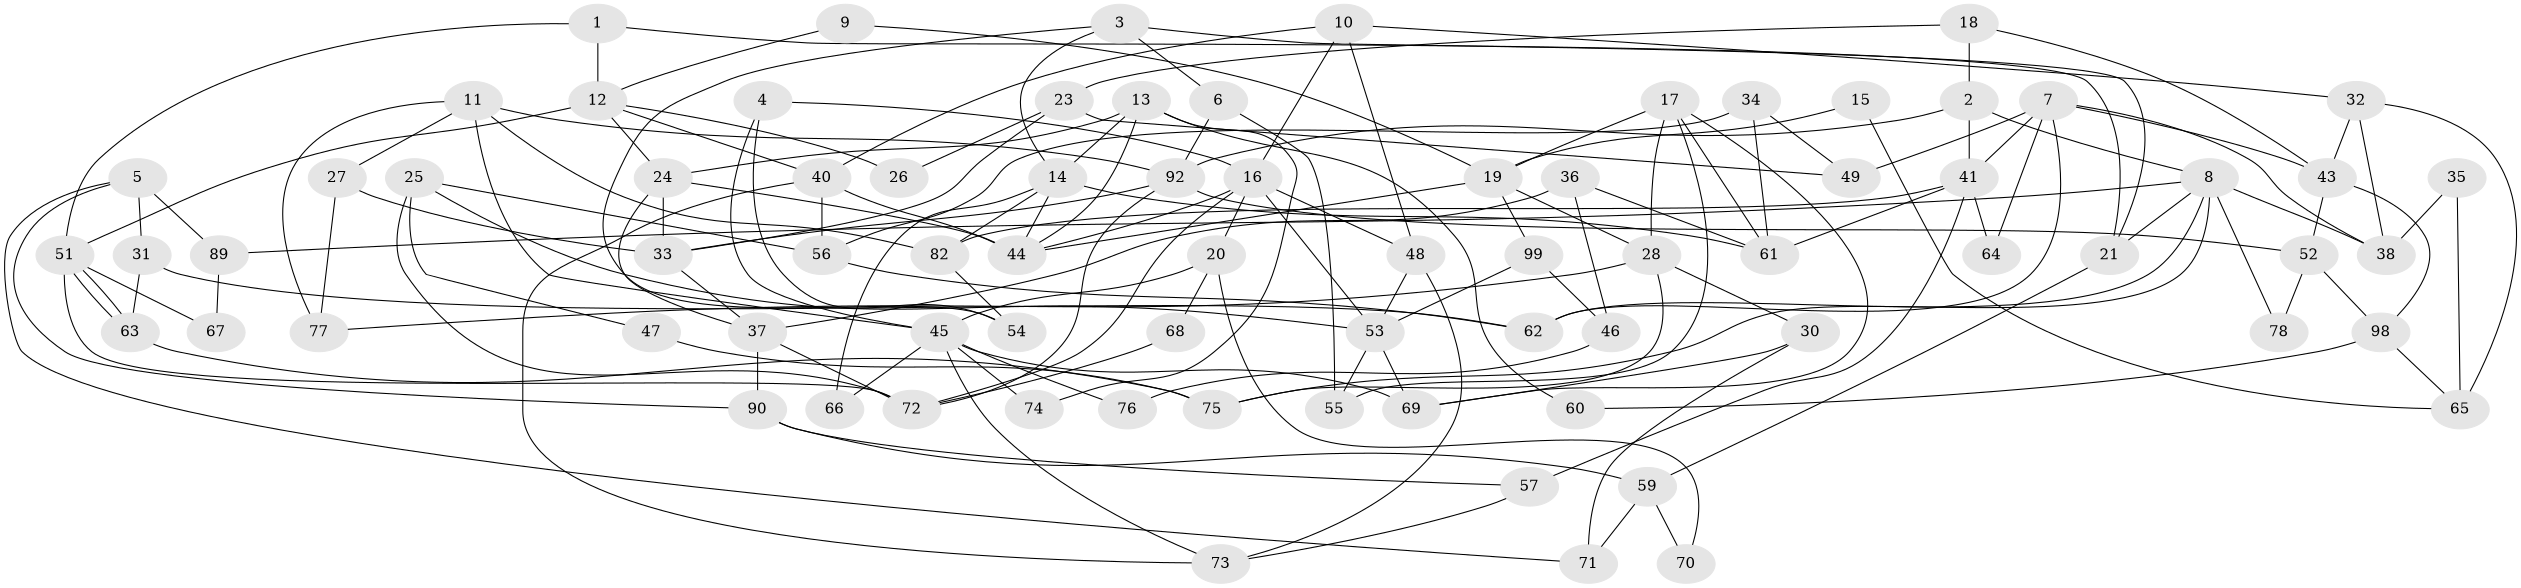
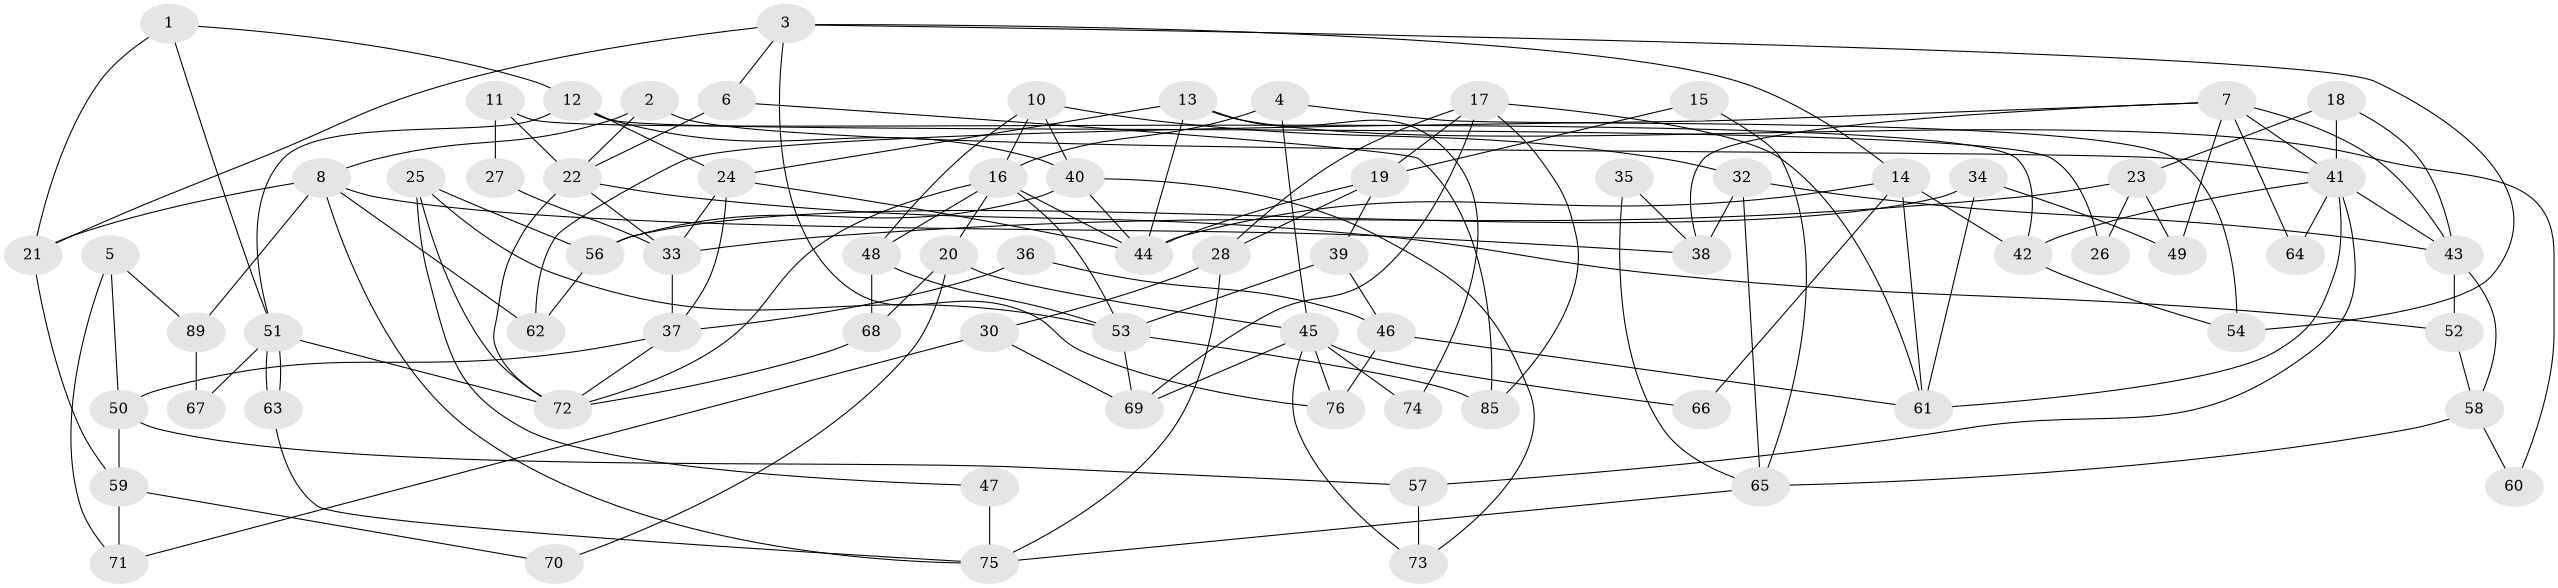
node "9": removed
edge "18" -- "2": now "18" -- "41"
edge "13" -- "14": removed
node "92": label "92" -> "22"
edge "41" -- "43": added
edge "36" -- "61": now "46" -- "61"
node "31": removed
node "82": label "82" -> "42"
node "99": label "99" -> "39"
edge "11" -- "45": removed
edge "3" -- "76": added
node "77": removed
node "78": removed
node "98": label "98" -> "58"
node "90": label "90" -> "50"
node "55": label "55" -> "85"
edge "48" -- "73": now "48" -- "68"
edge "65" -- "75": added
